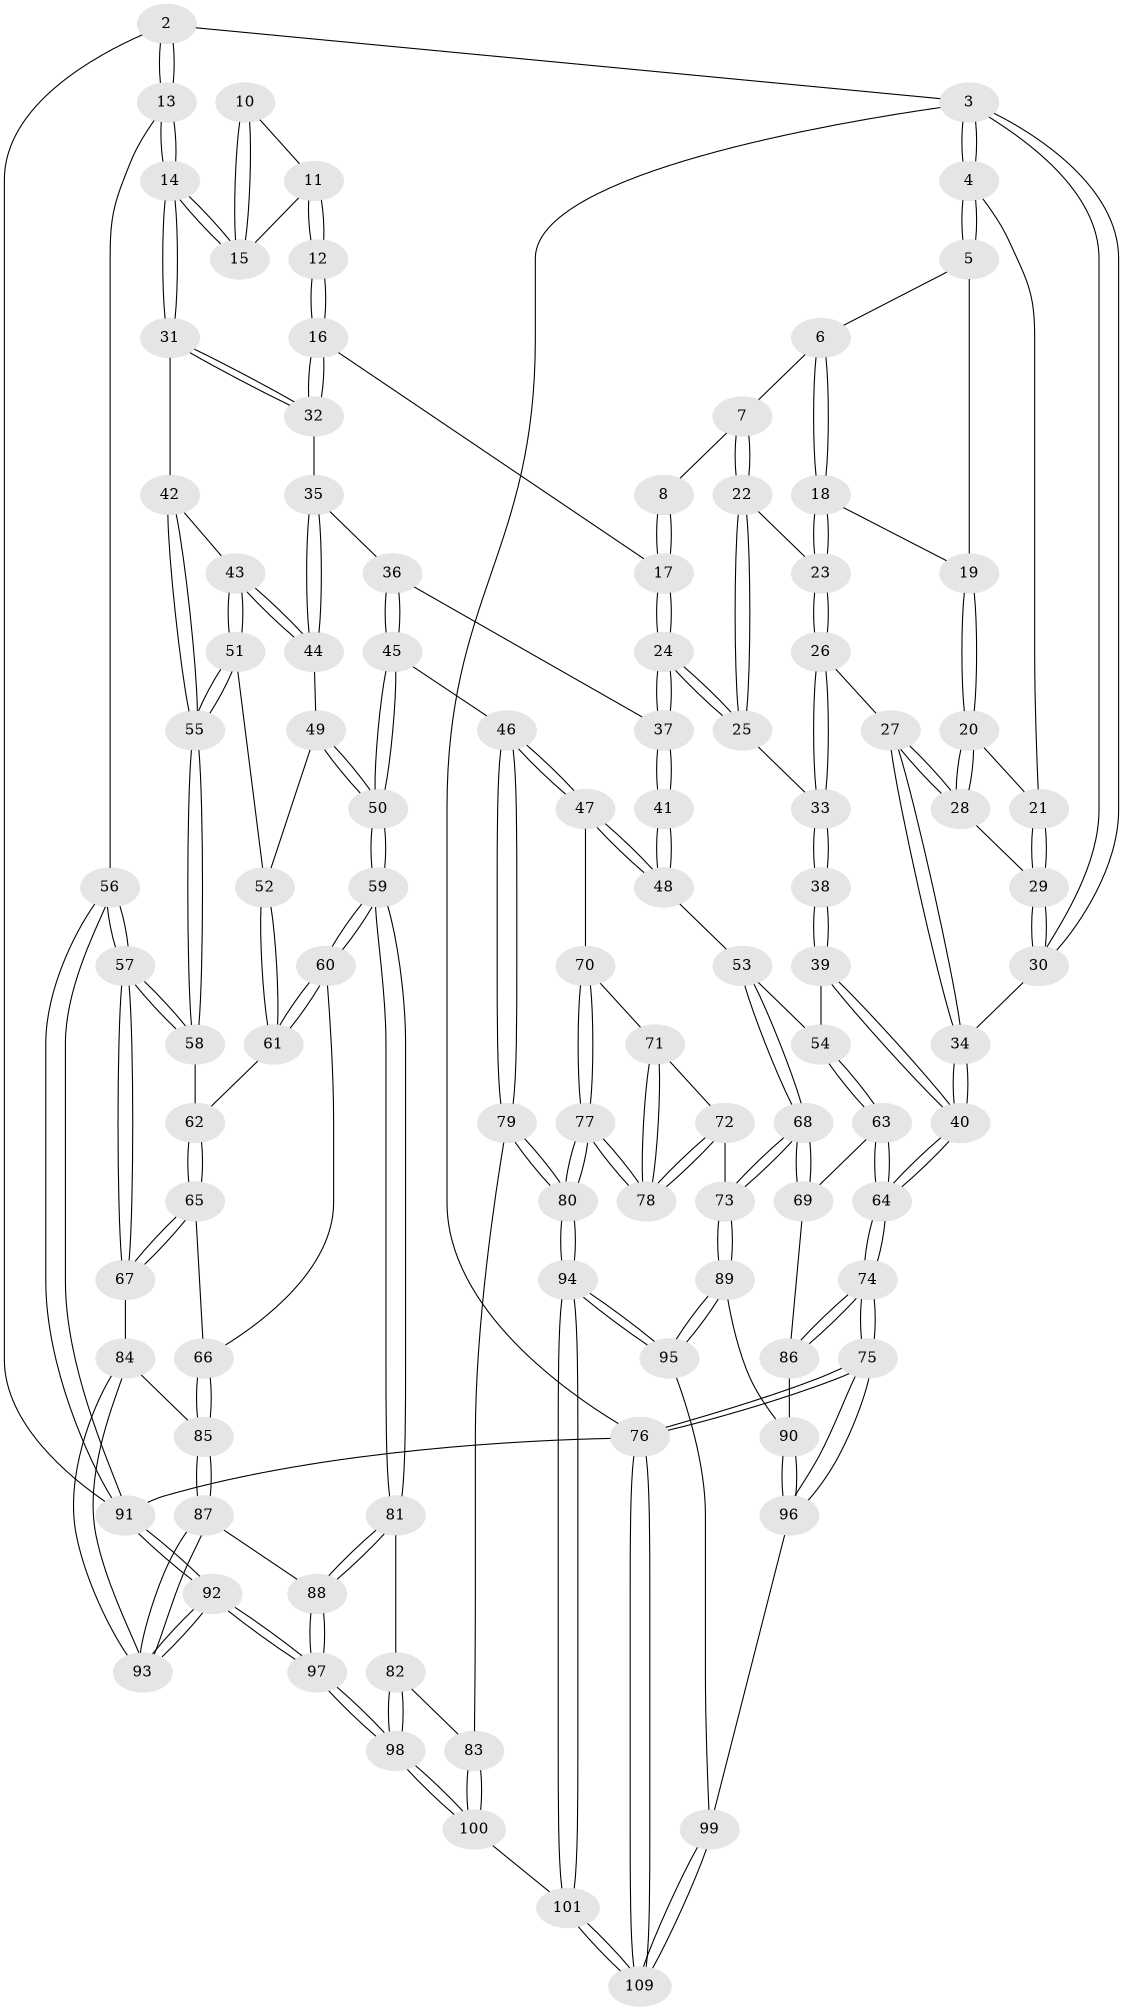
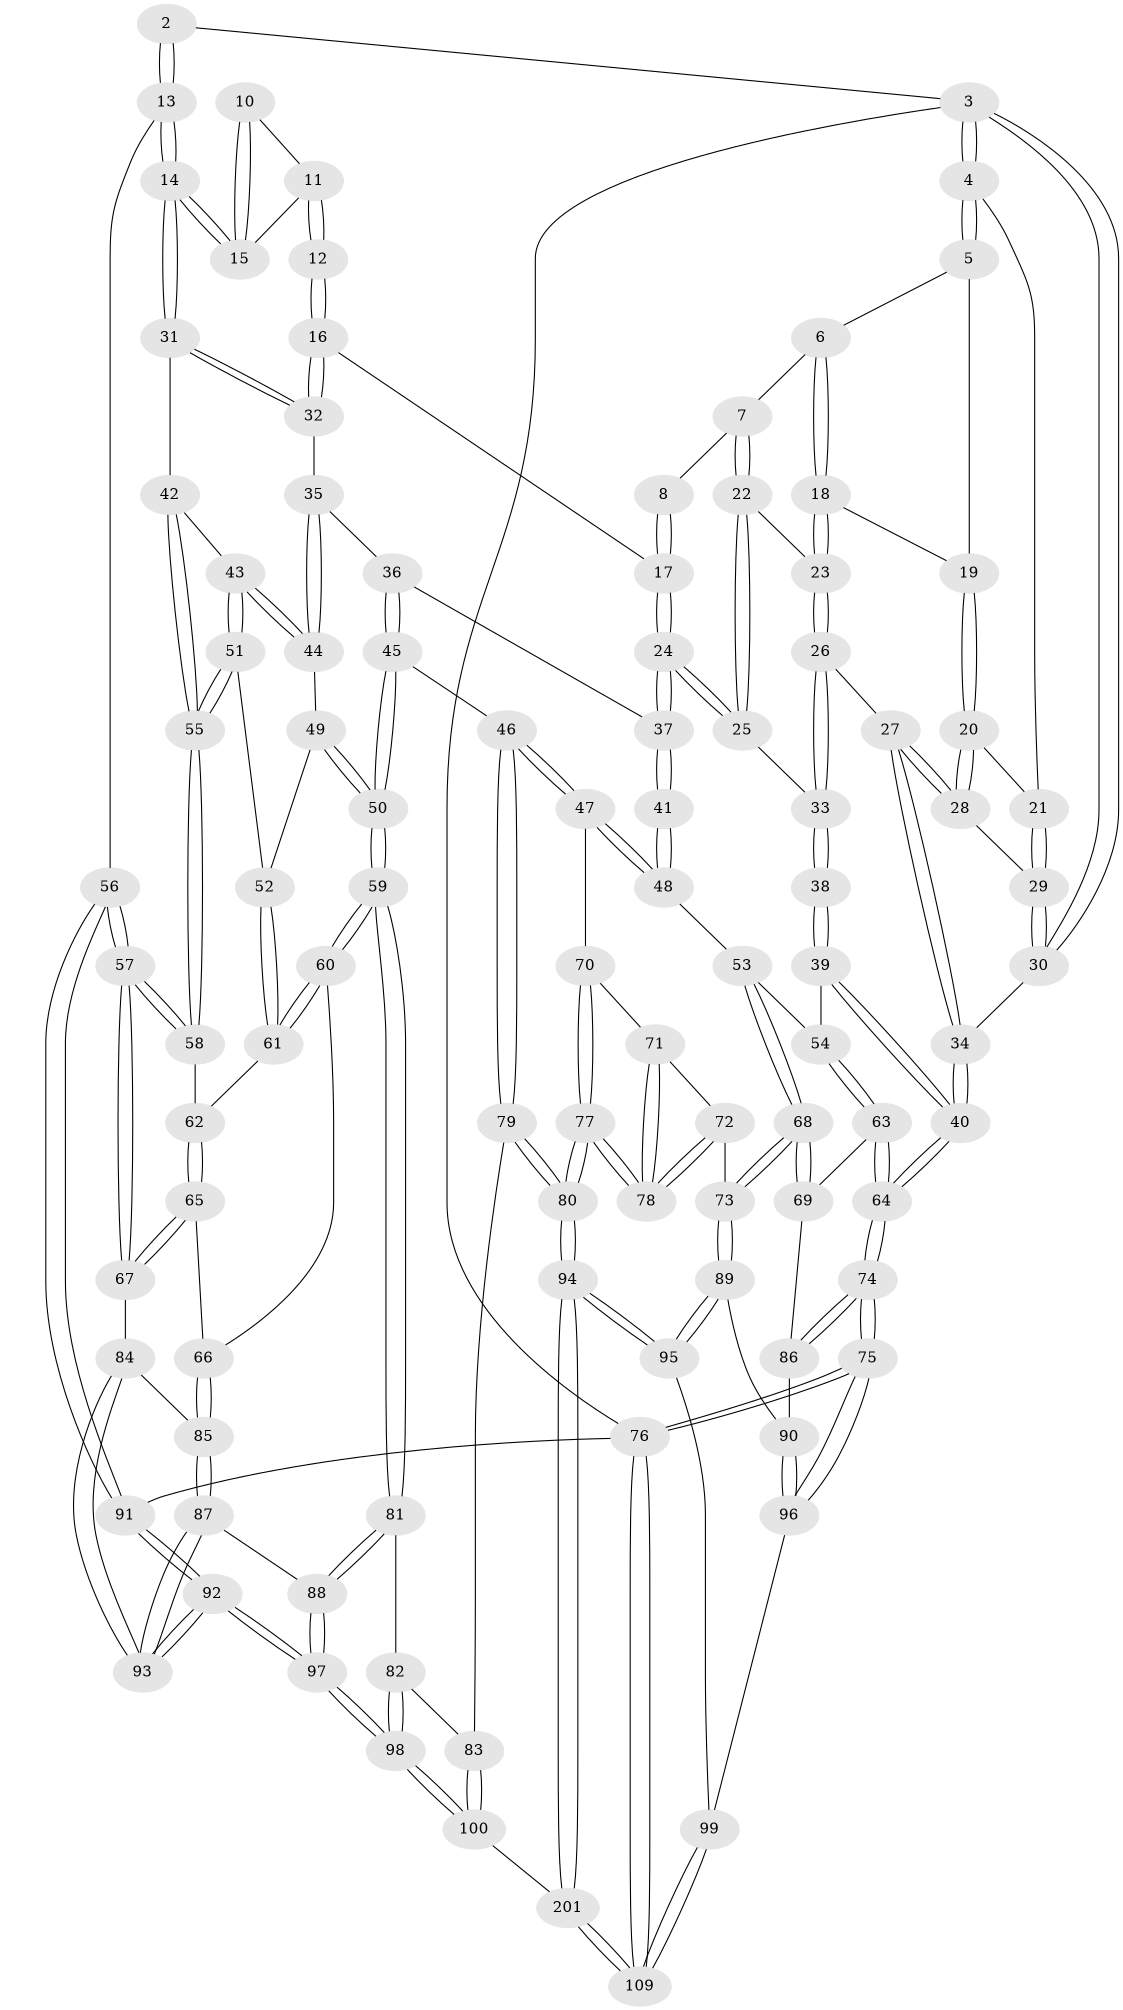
edge "2" -- "91": removed
node "101": label "101" -> "201"
